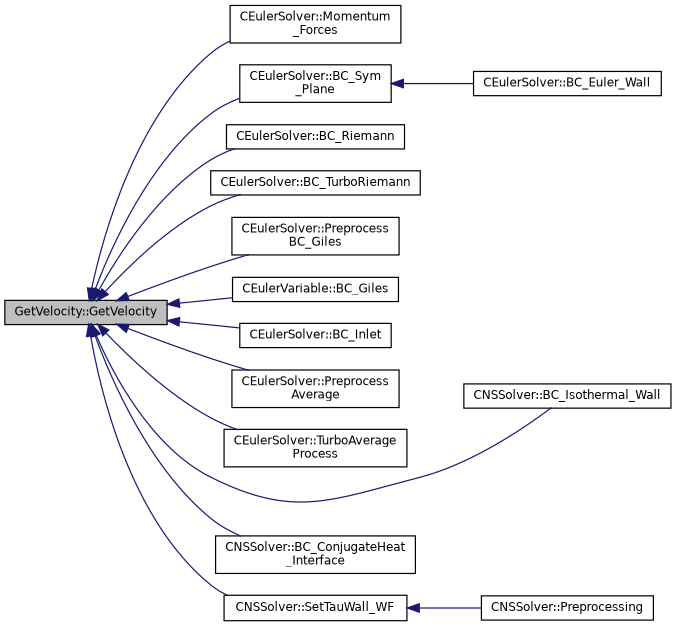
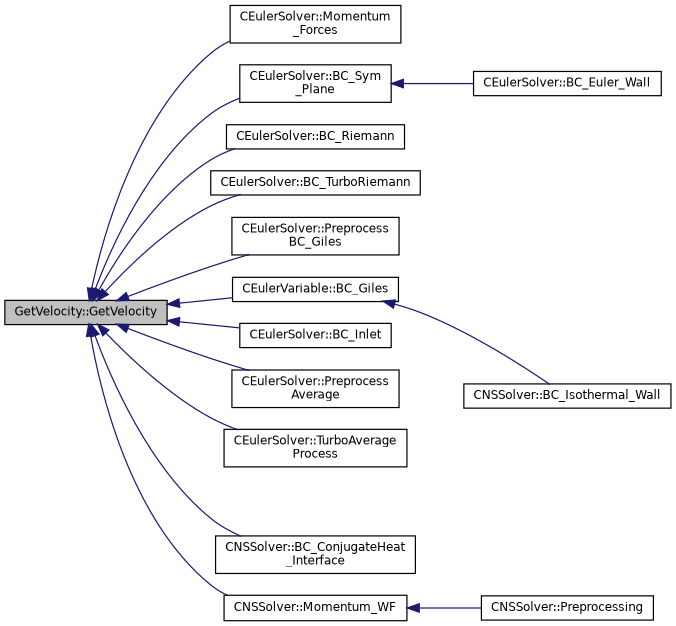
edge "CNSSolver::BC_Isothermal_Wall" -> "GetVelocity::GetVelocity": now "CNSSolver::BC_Isothermal_Wall" -> "CEulerVariable::BC_Giles"
node "CNSSolver::SetTauWall_WF": label "CNSSolver::SetTauWall_WF" -> "CNSSolver::Momentum_WF"
